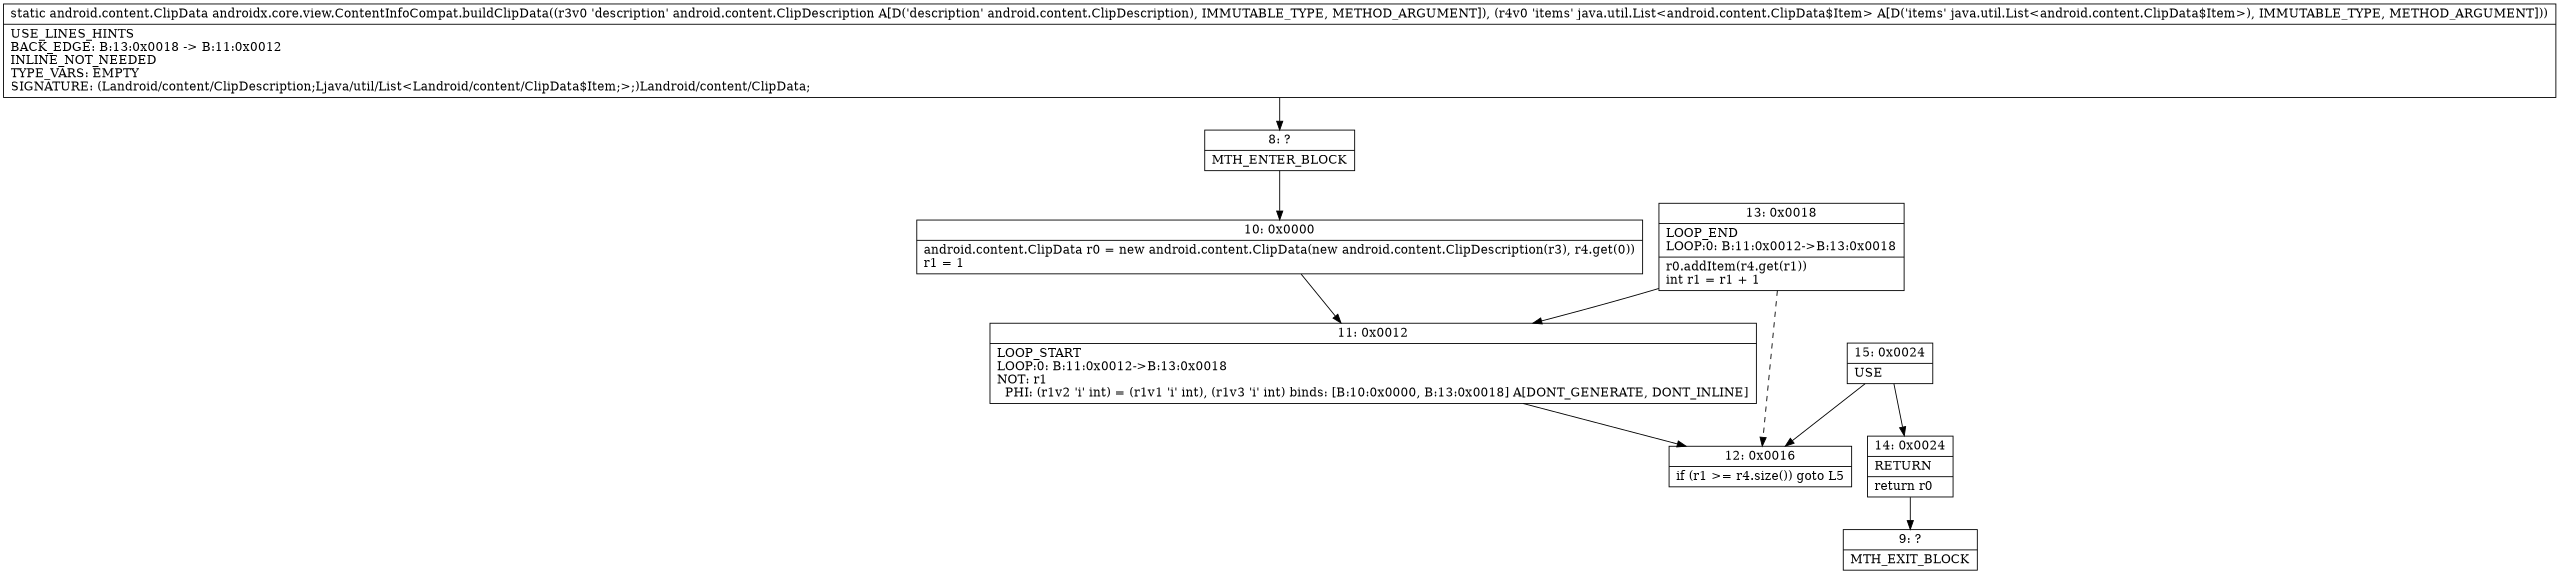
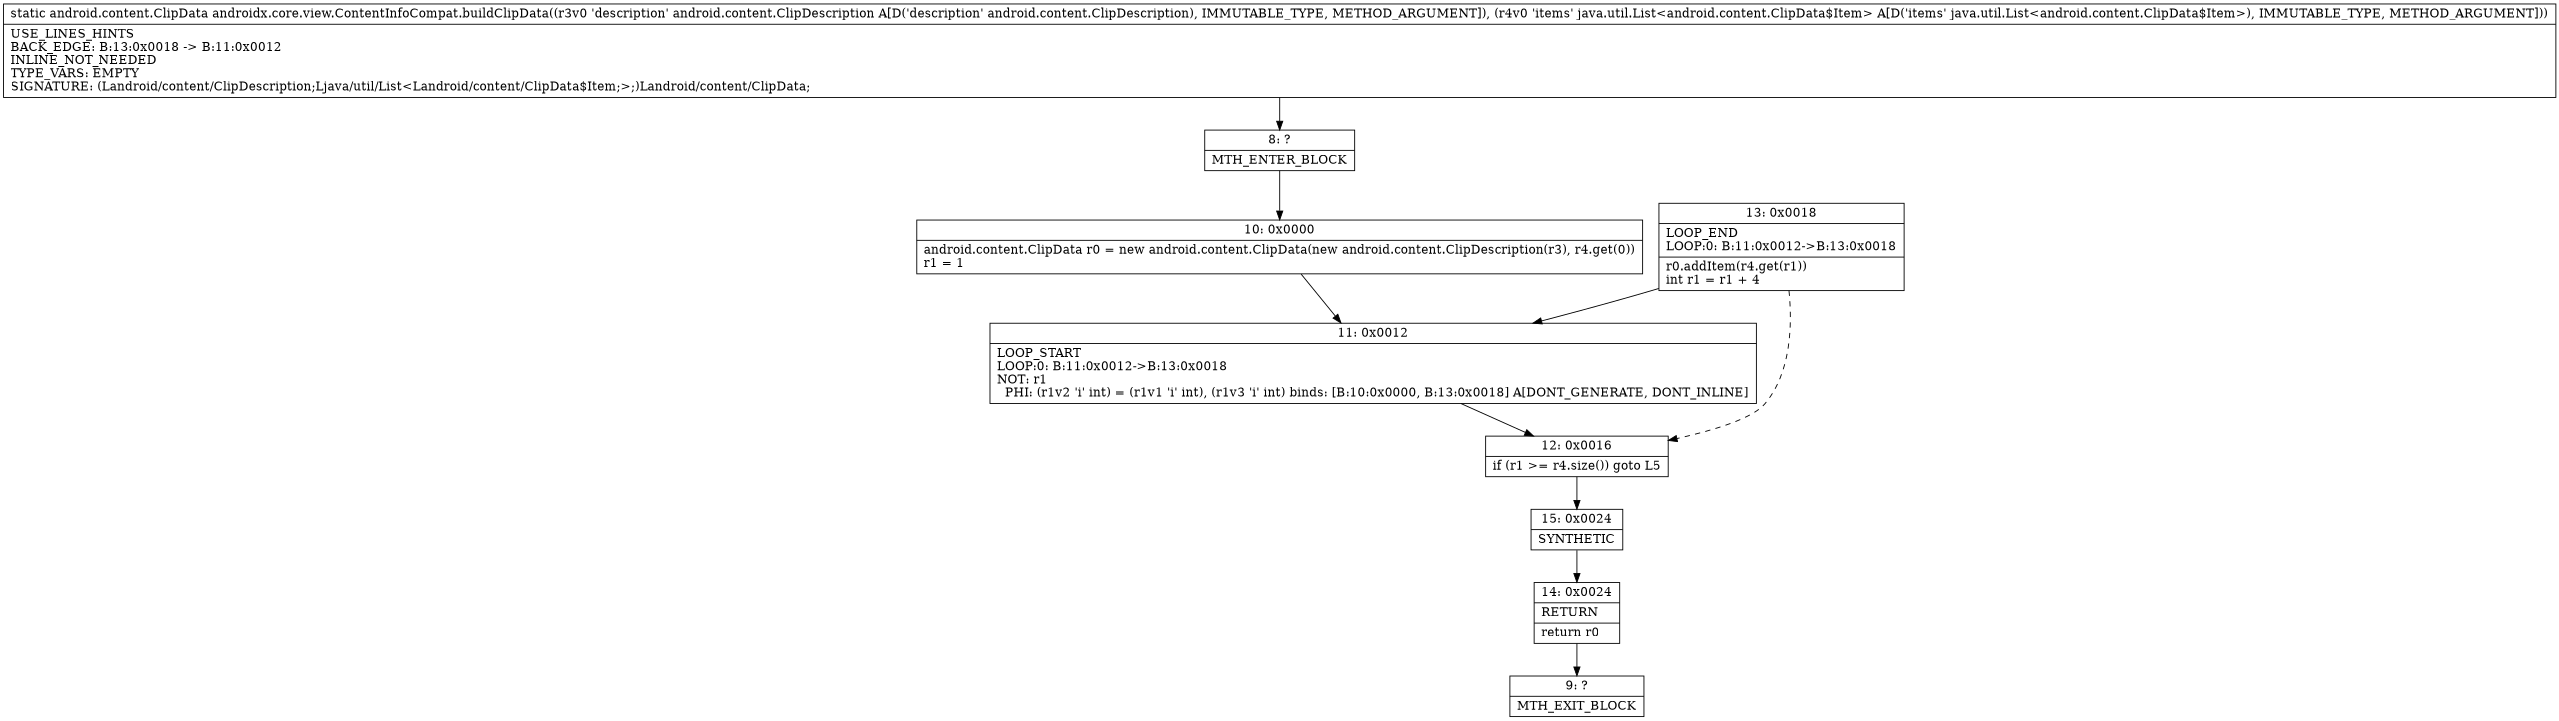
node "13: 0x0018": text "int r1 = r1 + 1" -> "int r1 = r1 + 4"
node "15: 0x0024": text "USE" -> "SYNTHETIC"
edge "15: 0x0024" -> "12: 0x0016": reversed
